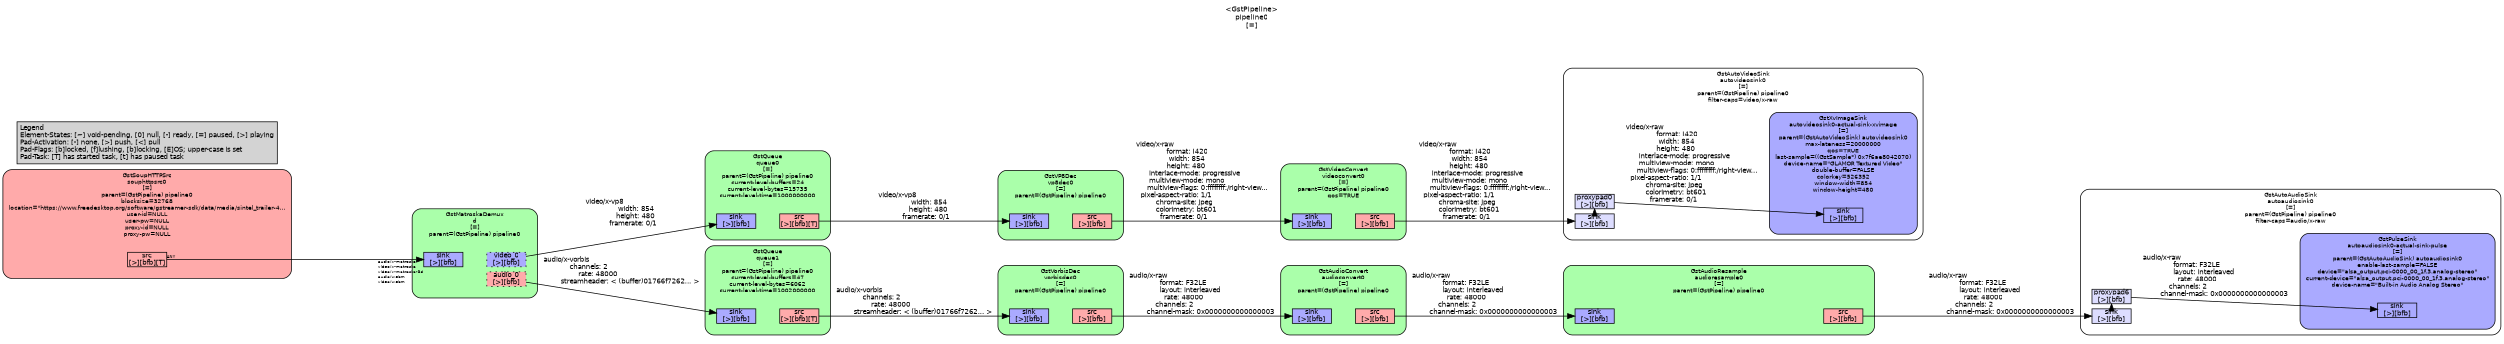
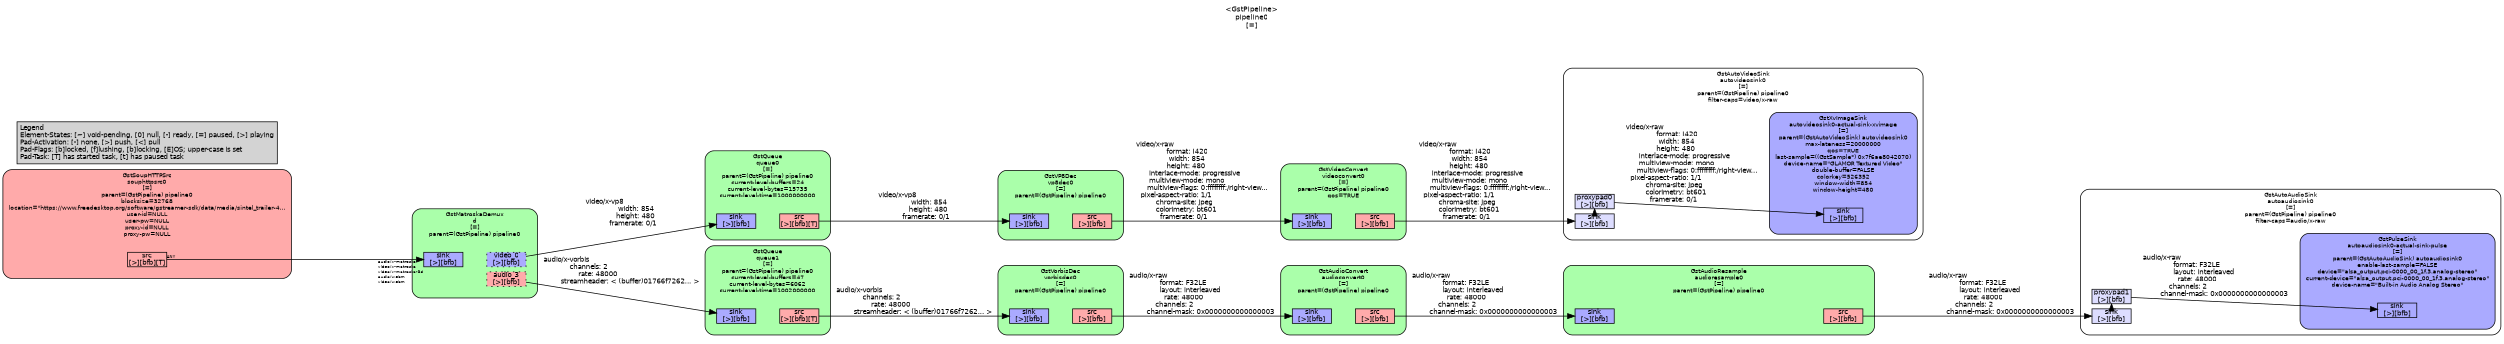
node "audio_0 [>][bfb]": label "audio_0 [>][bfb]" -> "audio_3 [>][bfb]"
node "proxypad6 [>][bfb]": label "proxypad6 [>][bfb]" -> "proxypad1 [>][bfb]"
